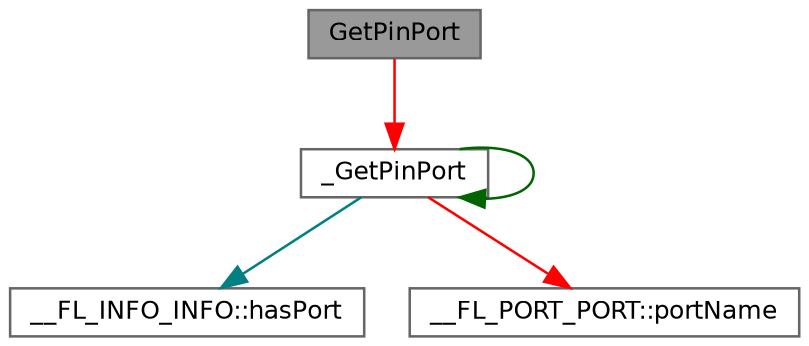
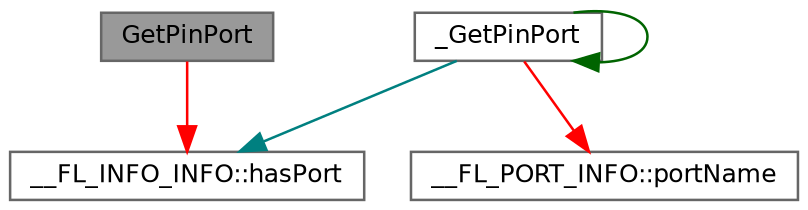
edge "GetPinPort" -> "_GetPinPort": now "GetPinPort" -> "__FL_INFO_INFO::hasPort"
node "__FL_PORT_PORT::portName": label "__FL_PORT_PORT::portName" -> "__FL_PORT_INFO::portName"
